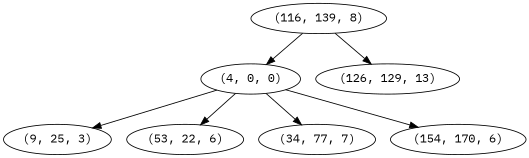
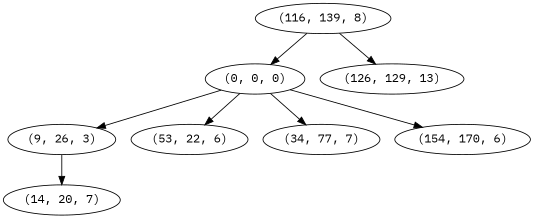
node "(4, 0, 0)": label "(4, 0, 0)" -> "(0, 0, 0)"
node "(9, 25, 3)": label "(9, 25, 3)" -> "(9, 26, 3)"
node "(14, 20, 7)": added
